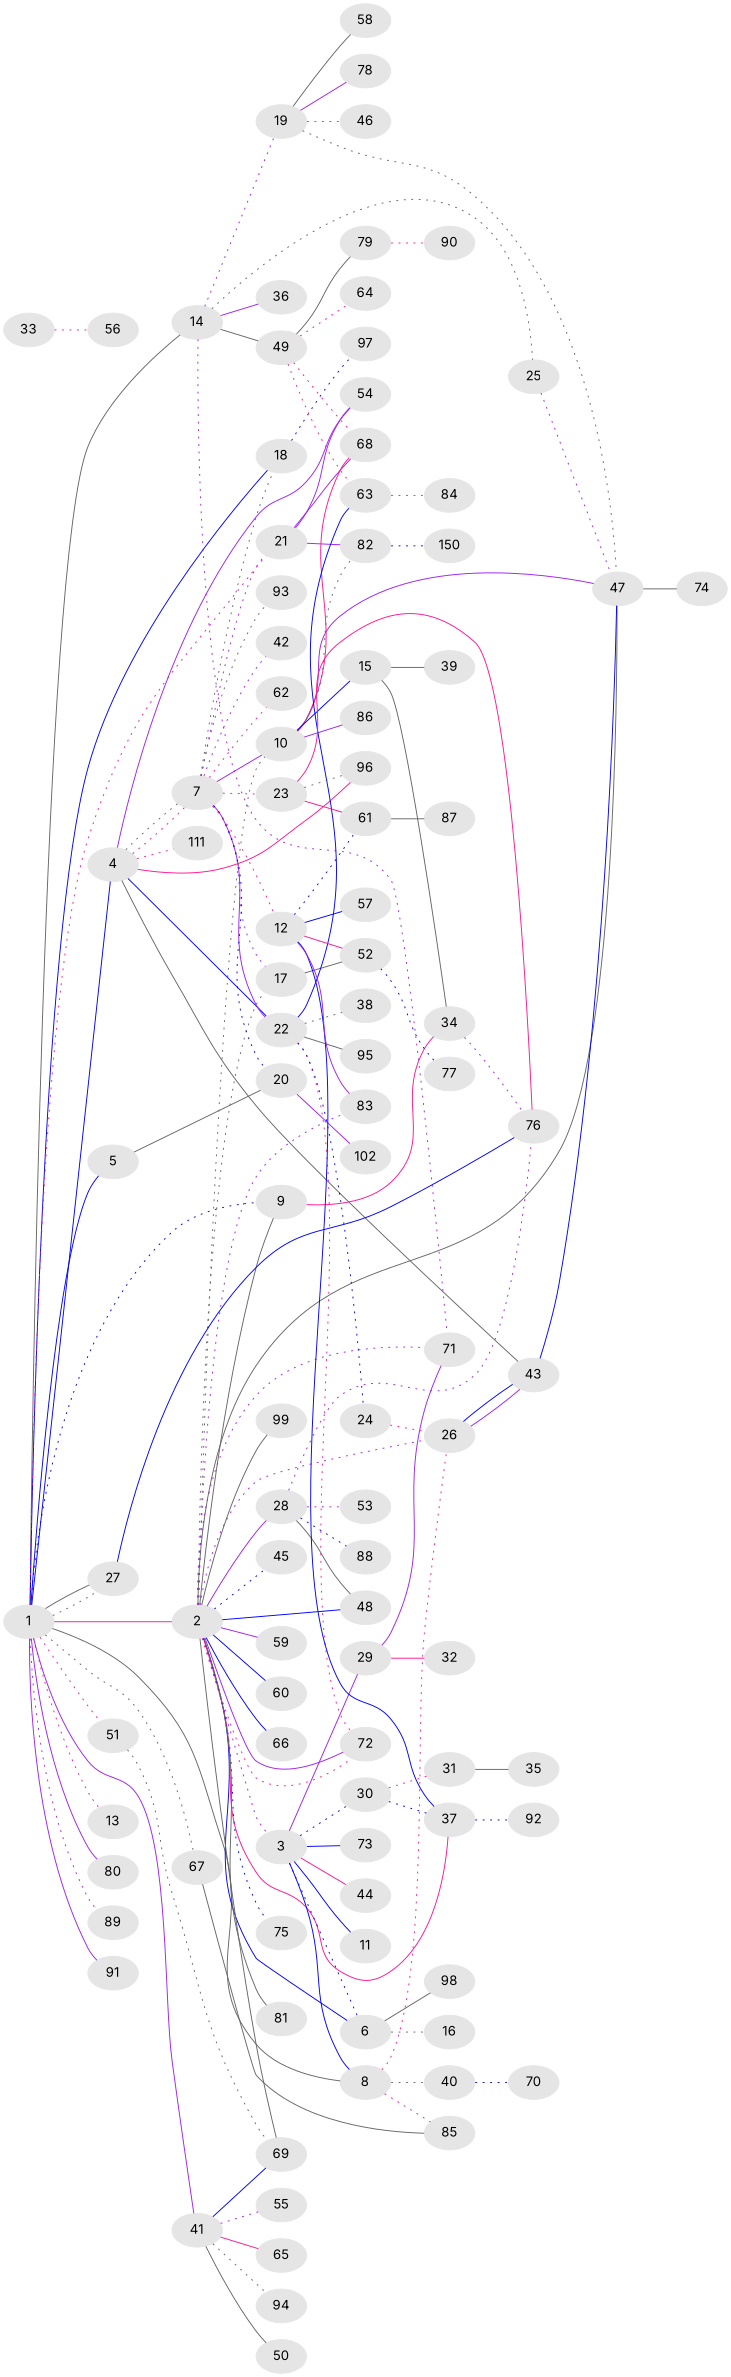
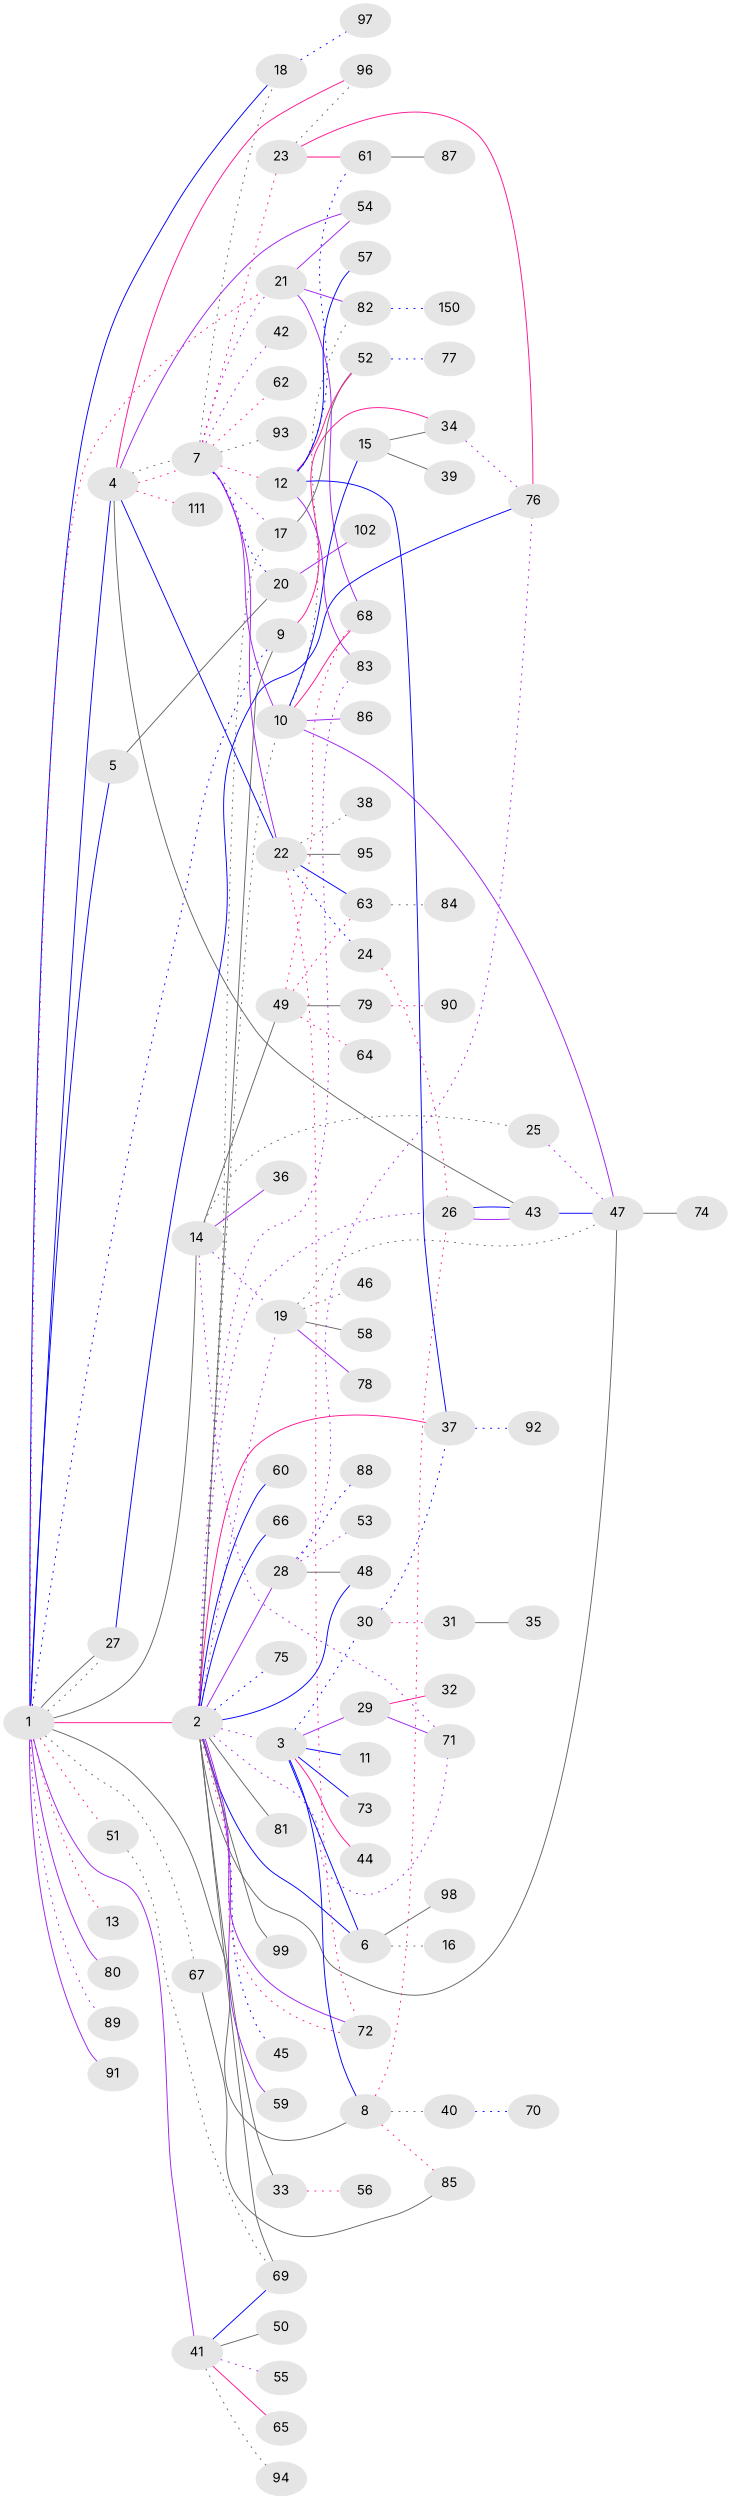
edge "19" -- "2": added
edge "3" -- "6": style dotted -> solid
edge "2" -- "33": added
